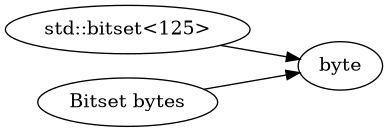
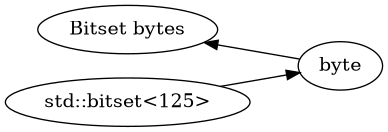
edge "Bitset bytes" -> "byte": reversed
